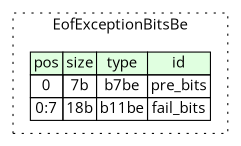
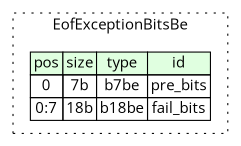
node "pos": text "b11be" -> "b18be"
